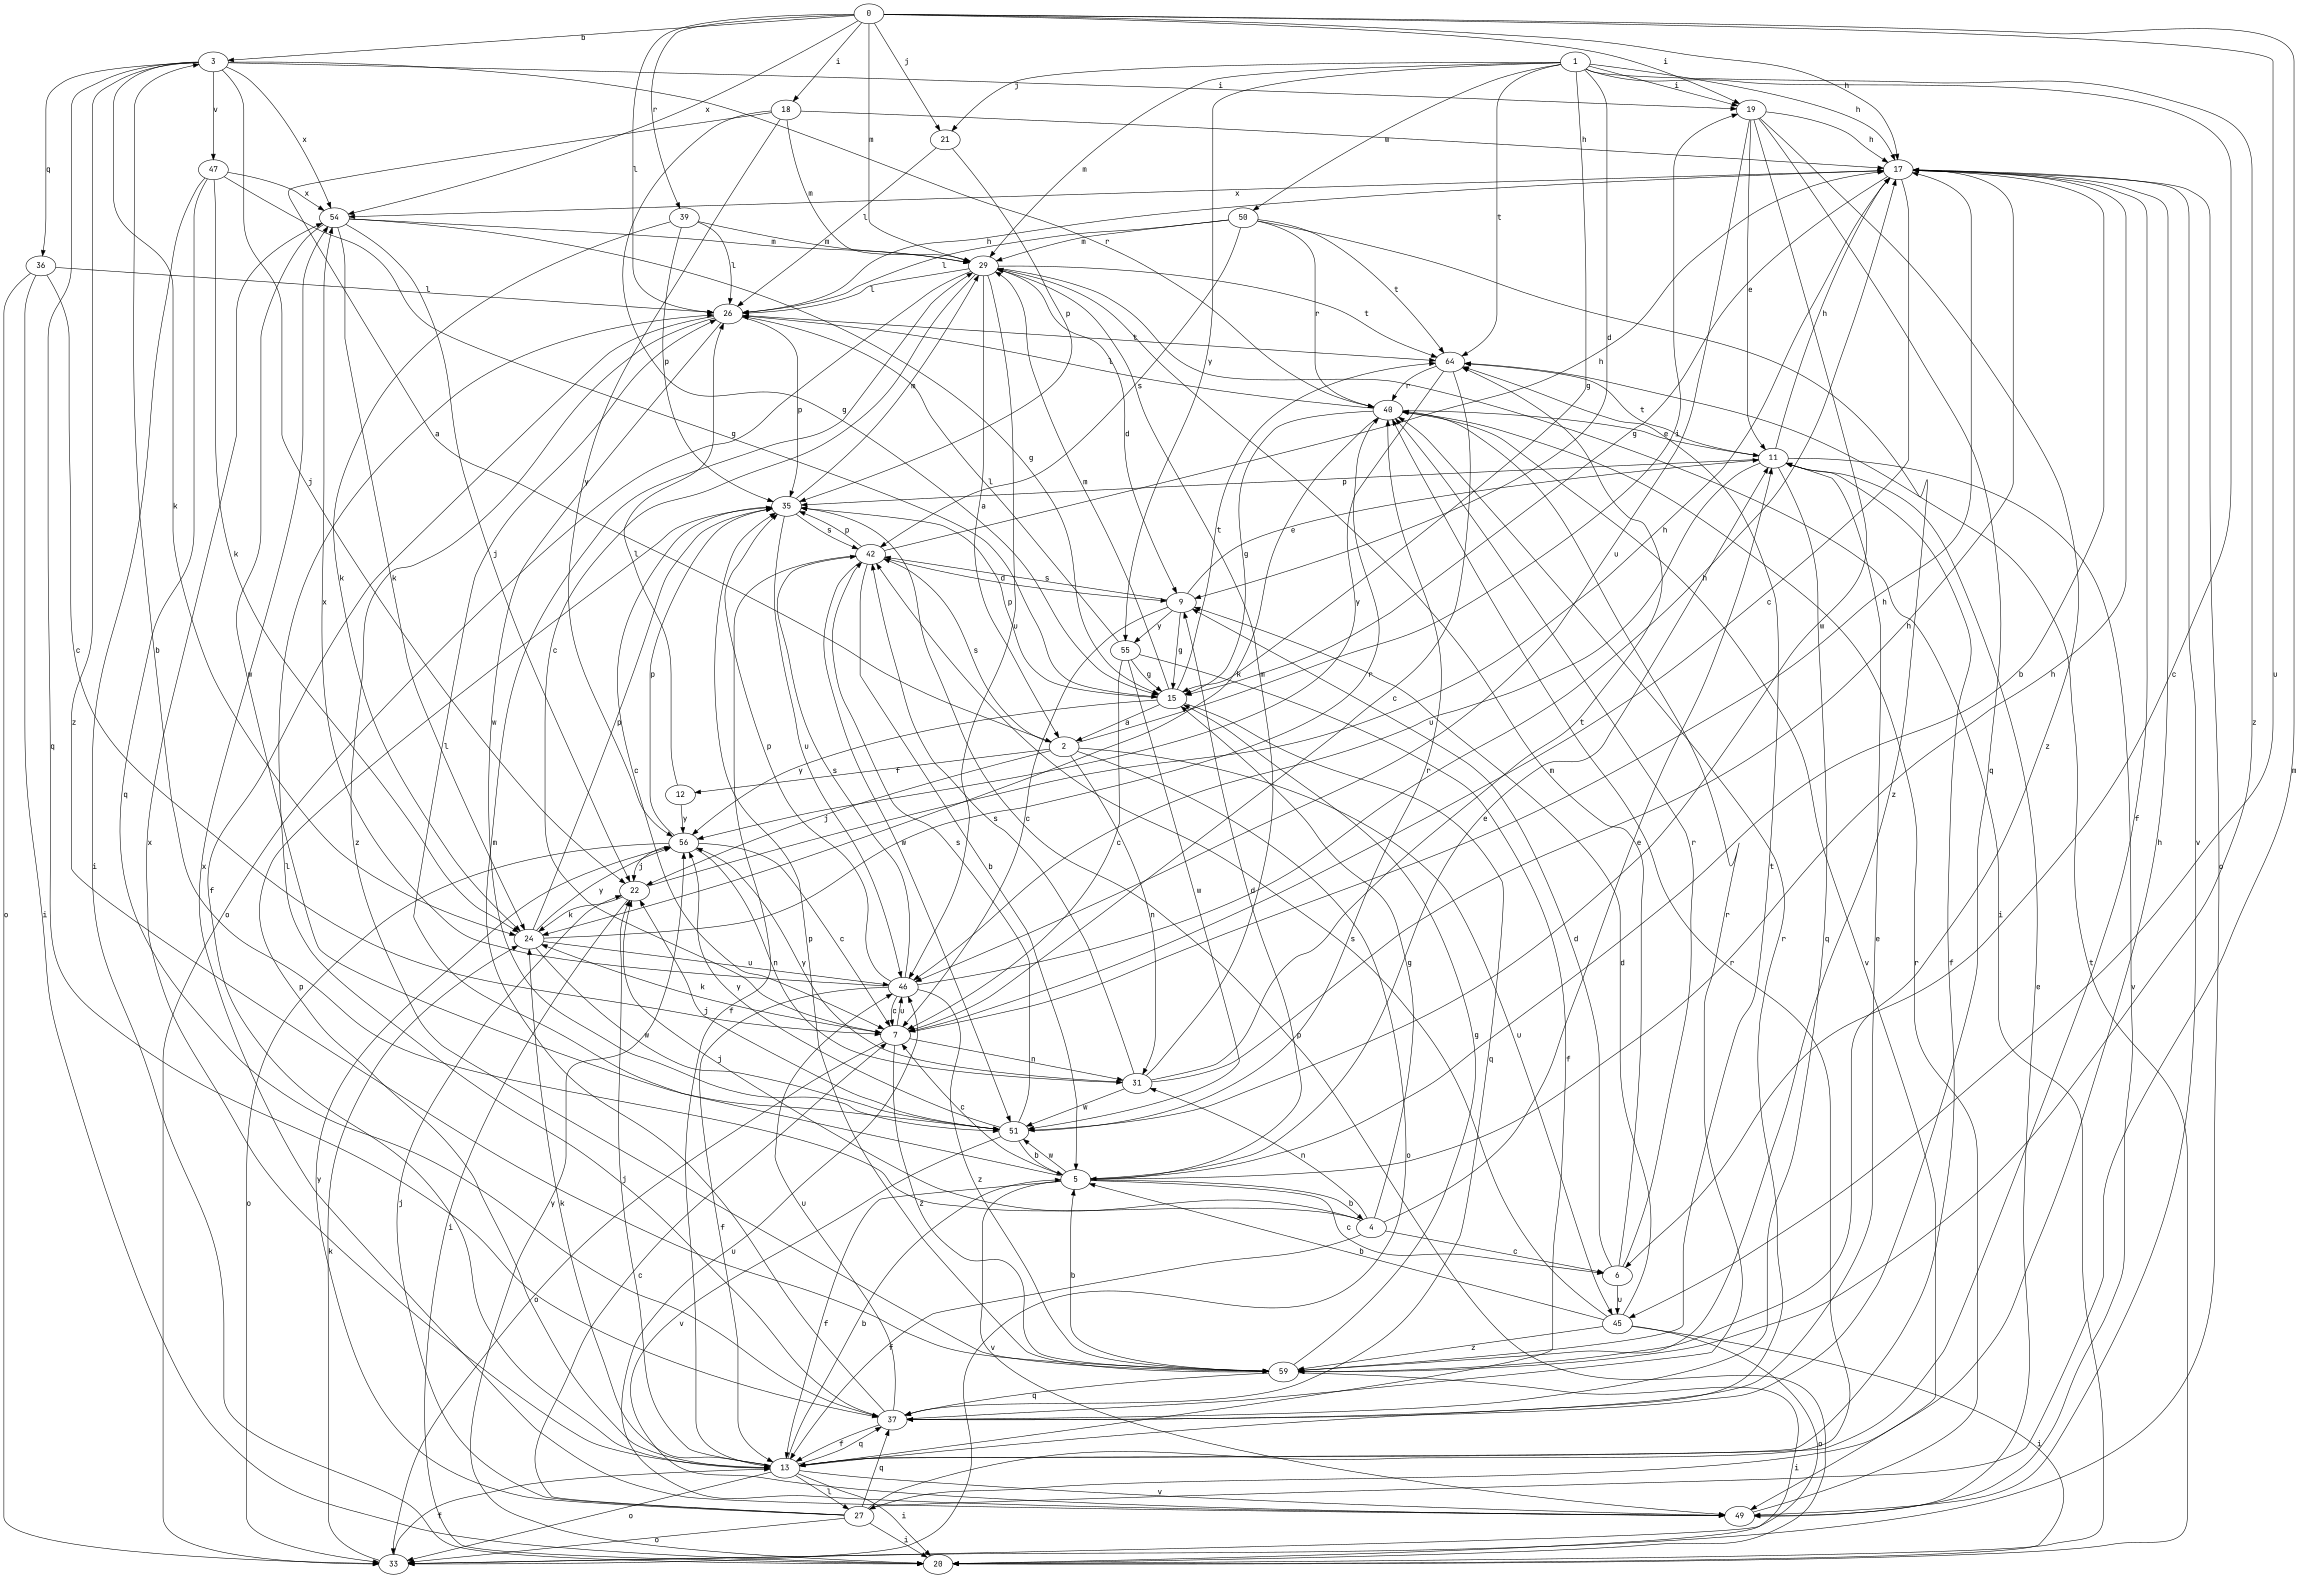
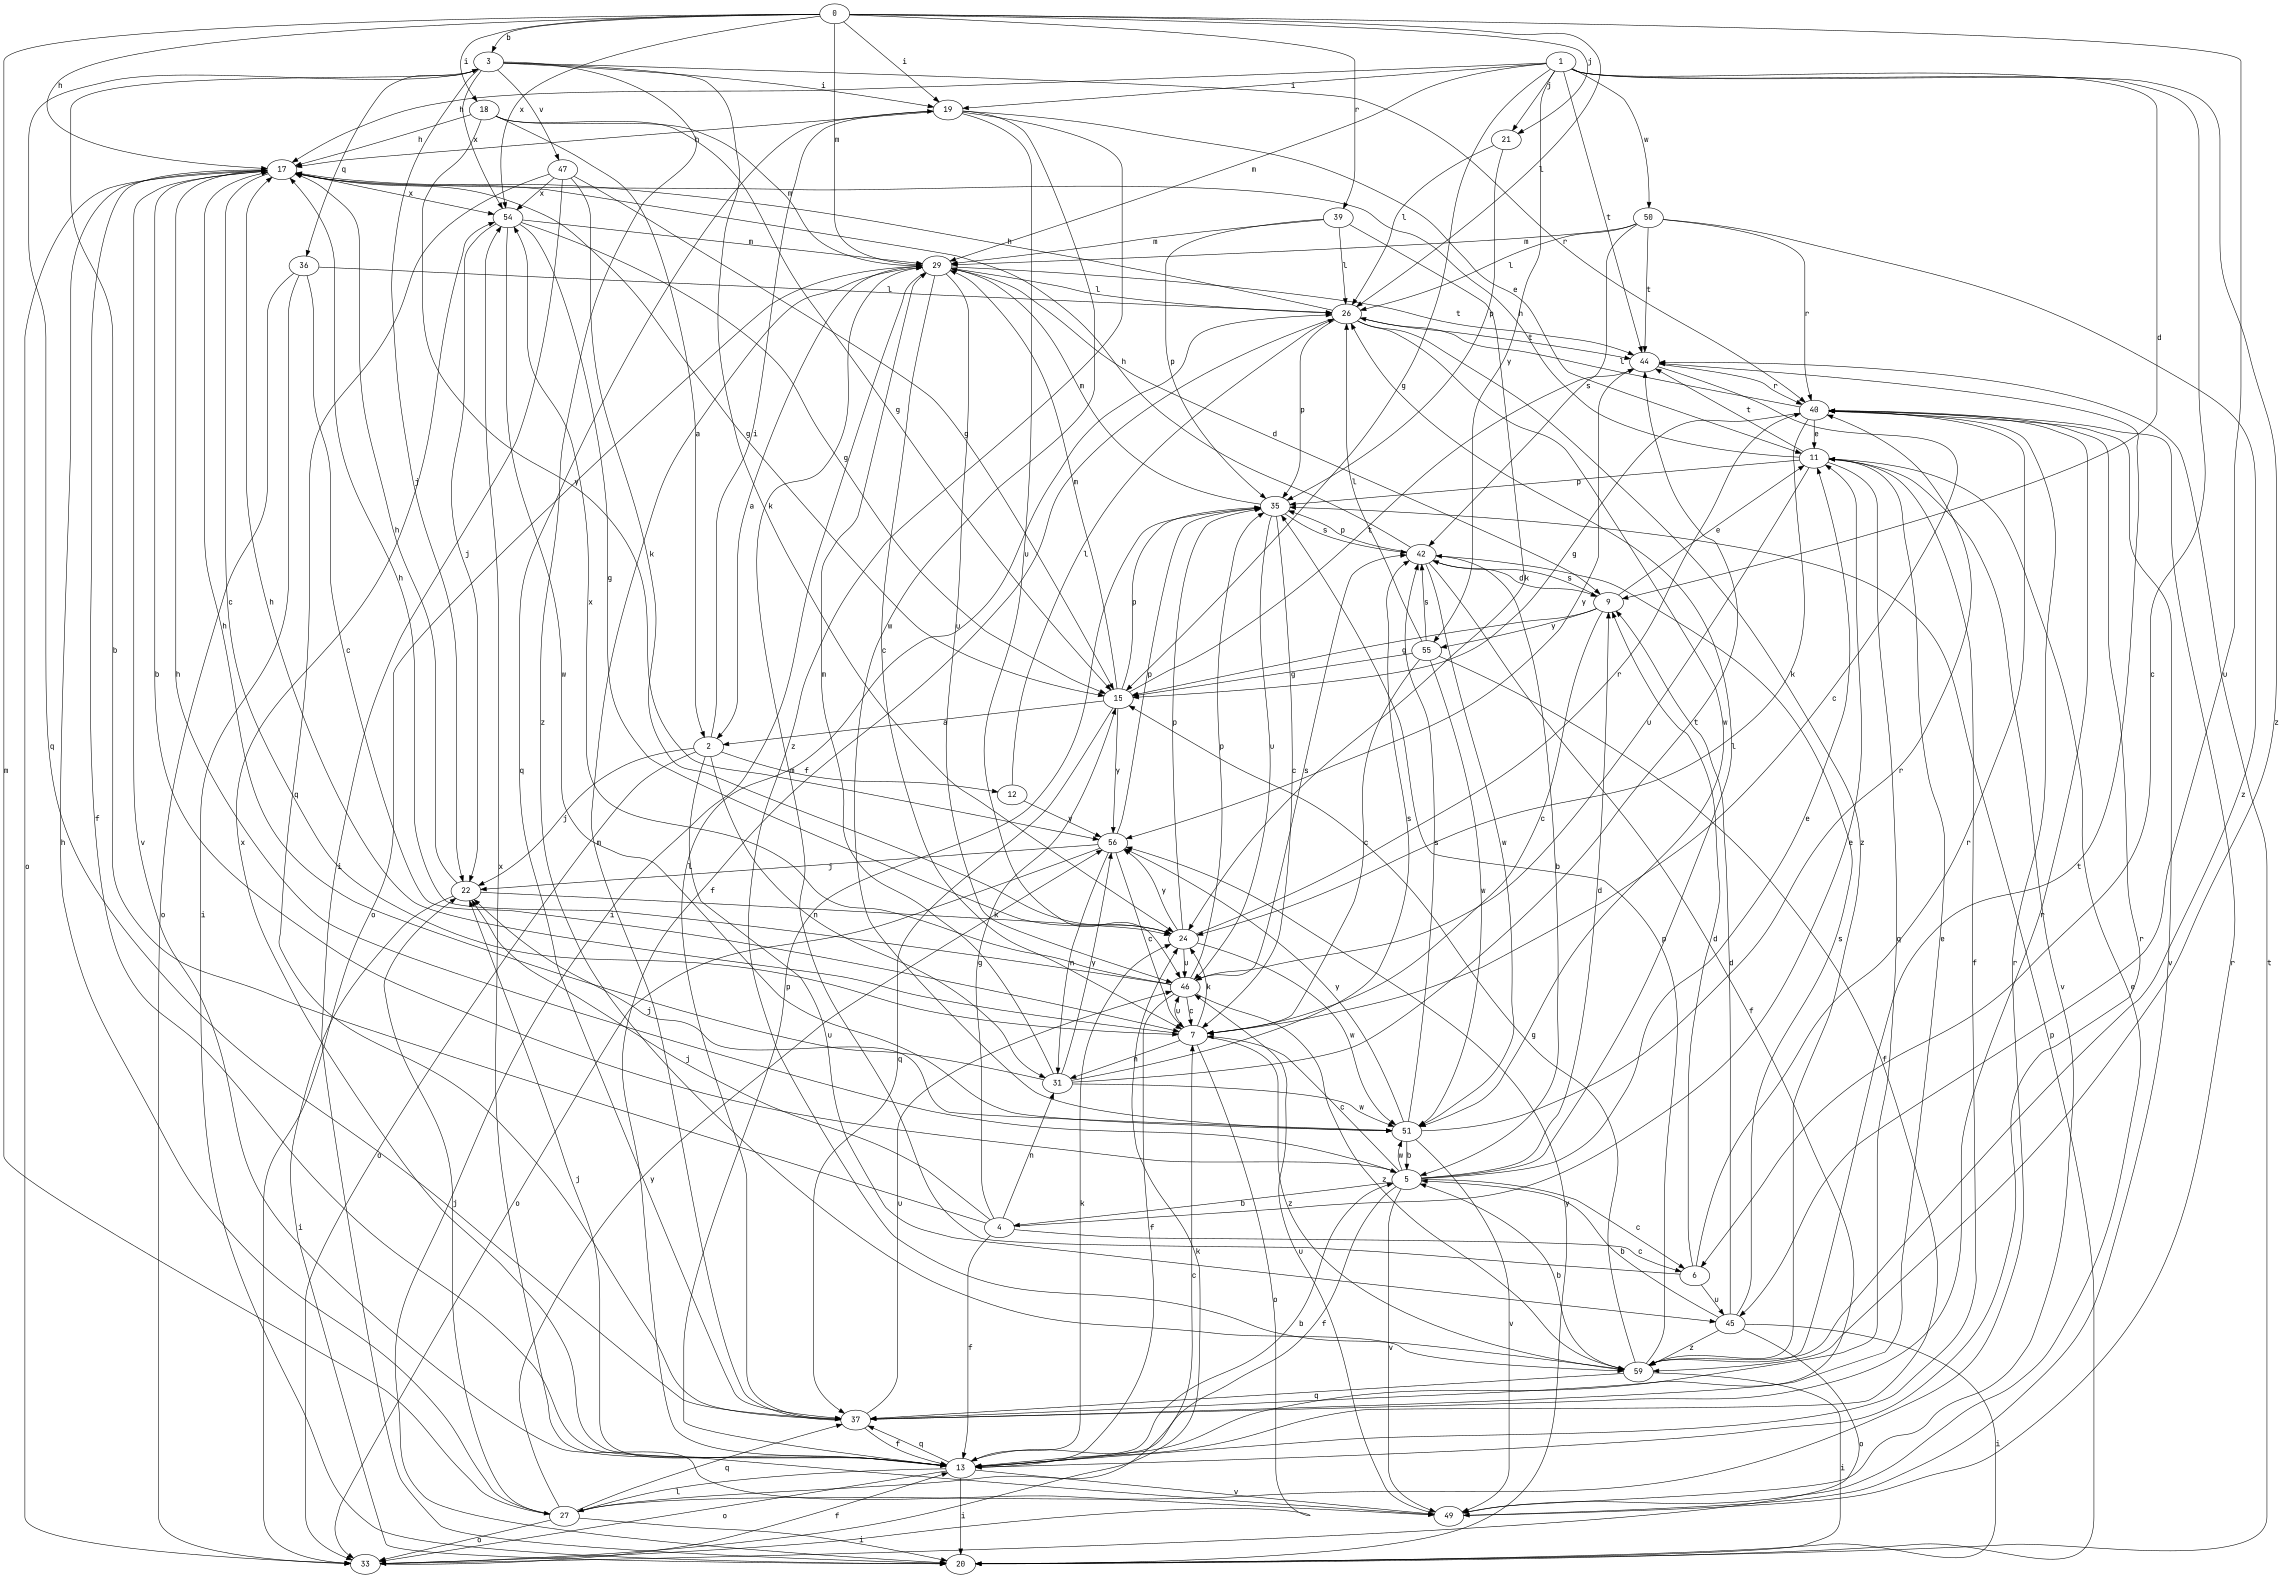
node "64": label "64" -> "44"
edge "54" -> "24": label "k" -> "g"
edge "2" -> "42": now "55" -> "42"
